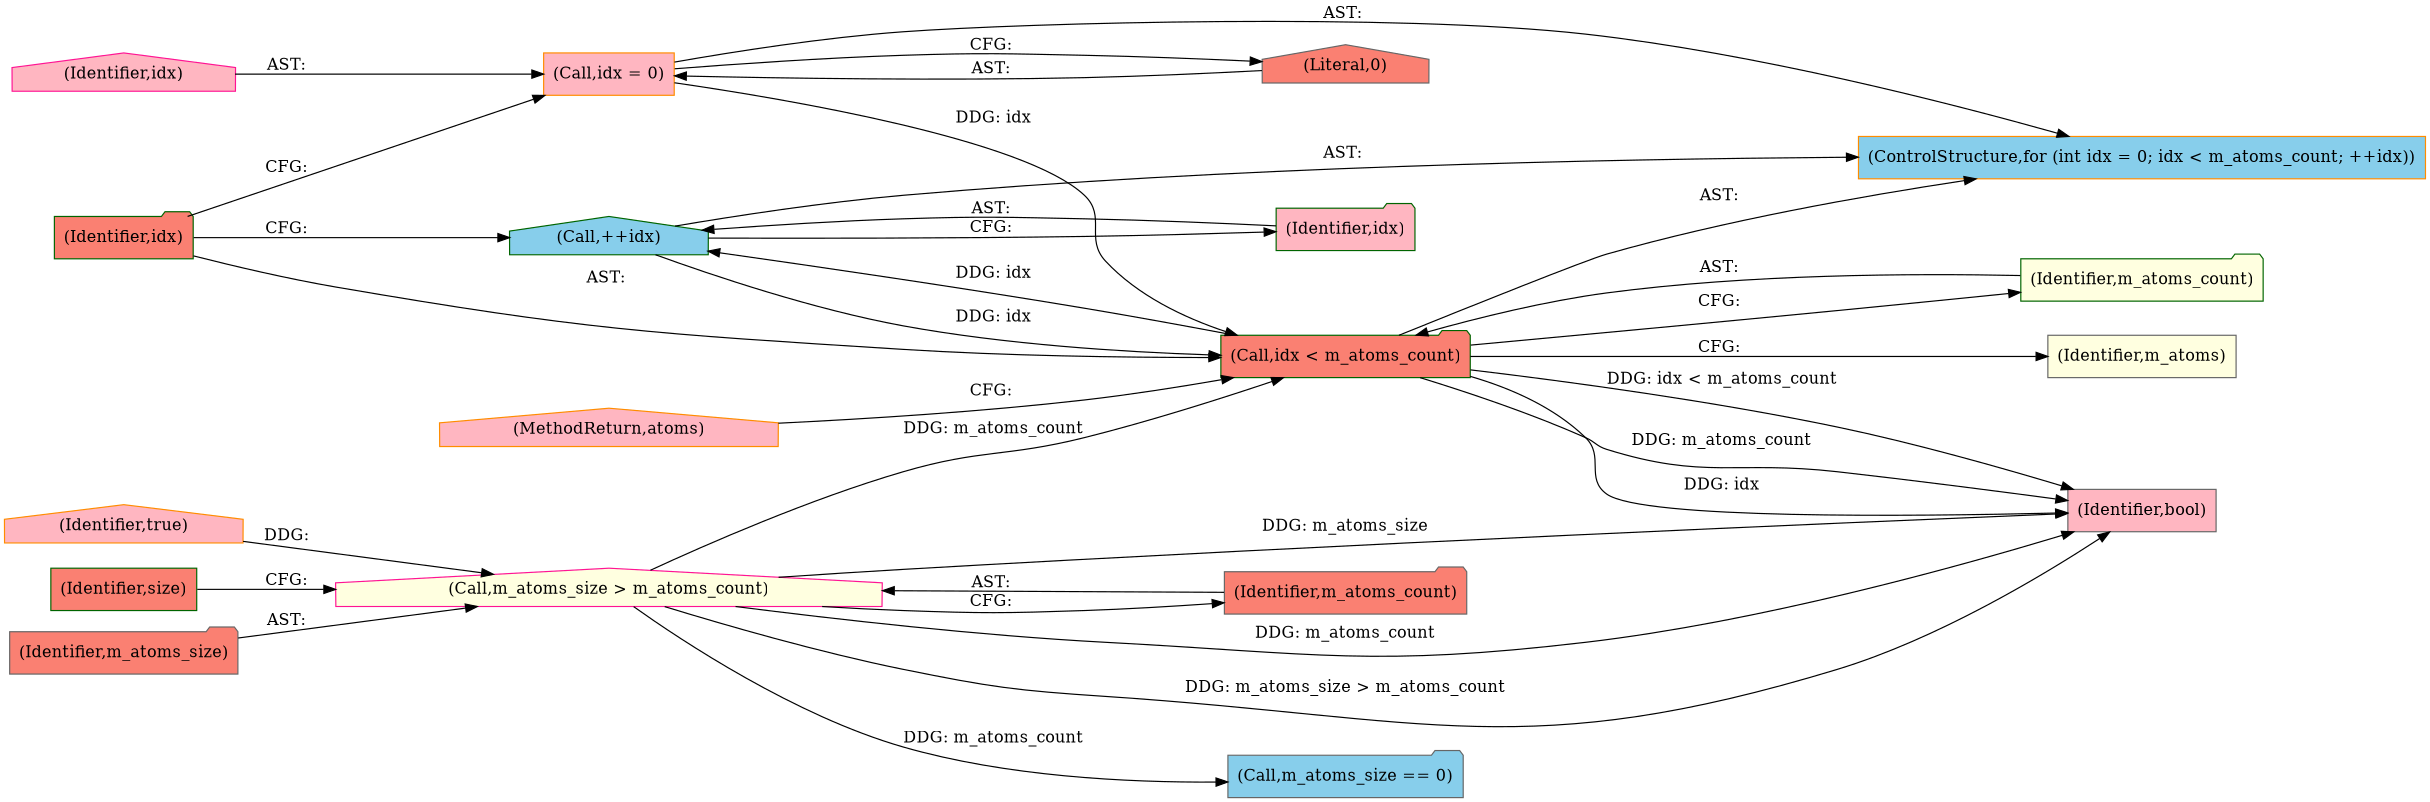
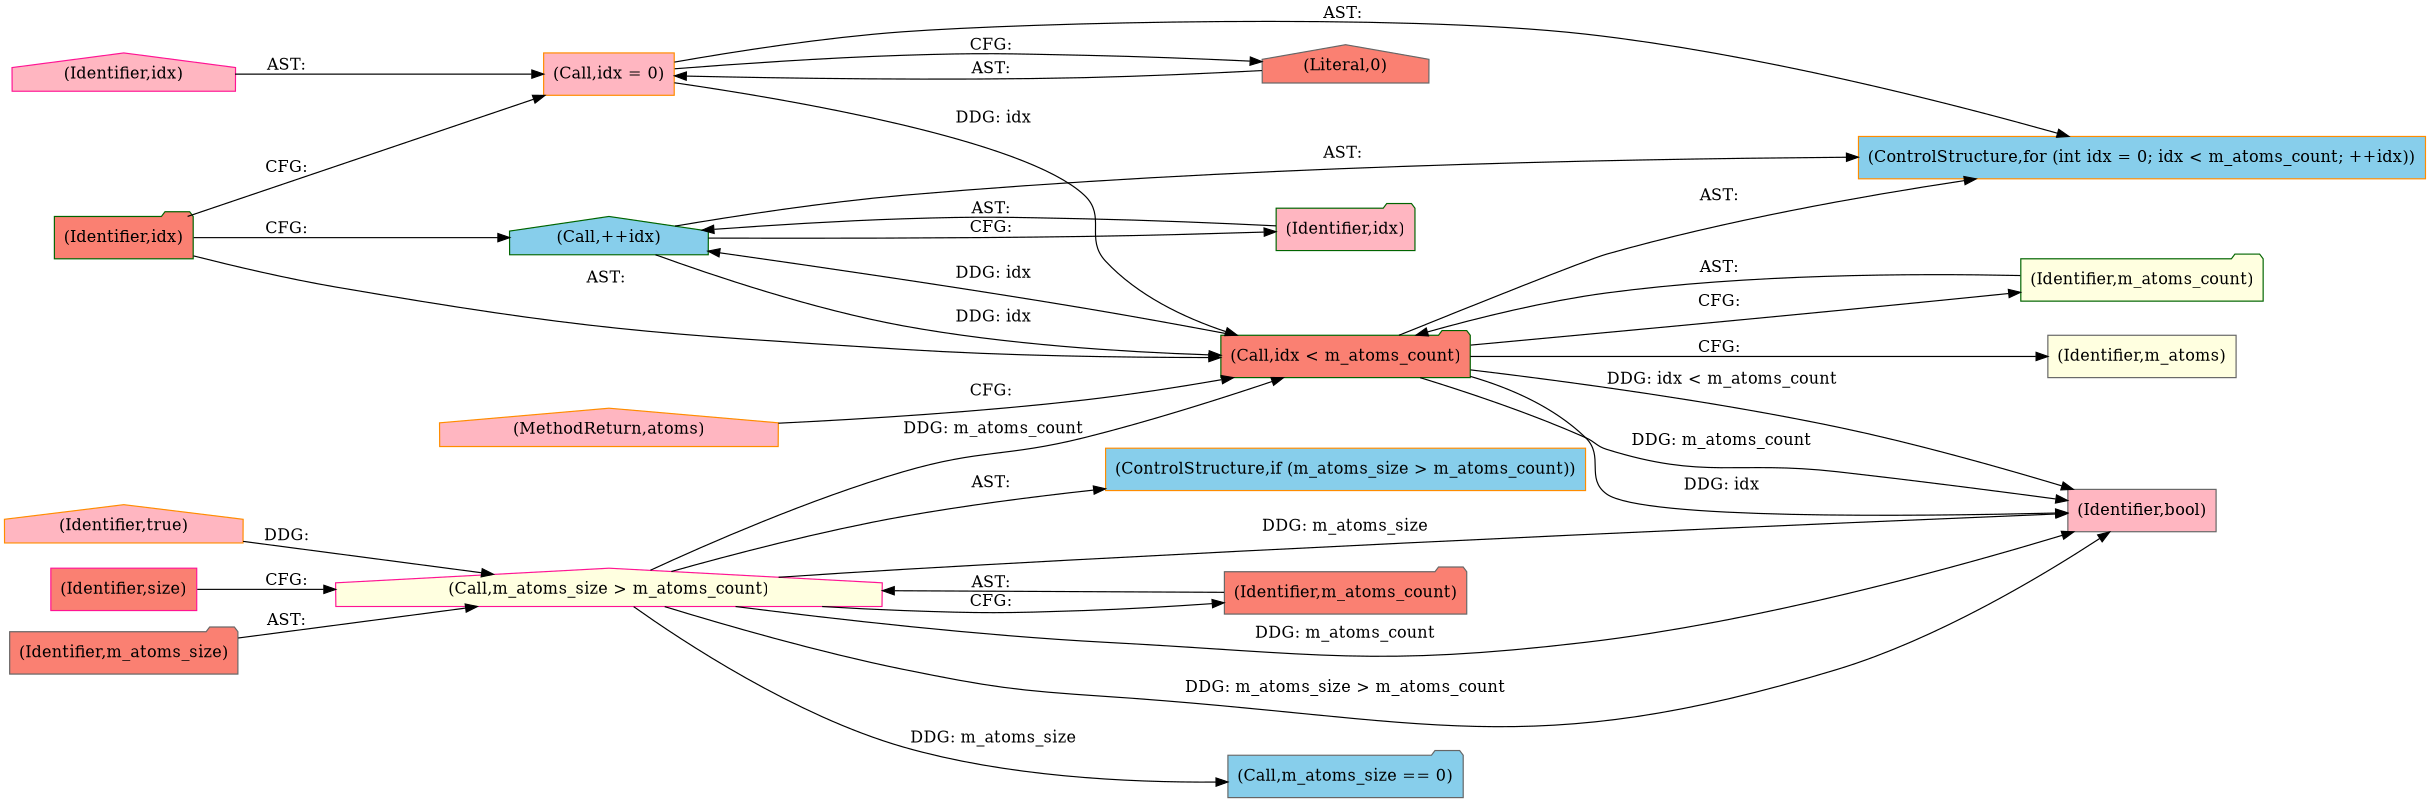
node "(ControlStructure,if (m_atoms_size > m_atoms_count))": added
node "(Identifier,size)": color darkgreen -> deeppink
edge "(Call,m_atoms_size > m_atoms_count)" -> "(Call,m_atoms_size == 0)": label "DDG: m_atoms_count" -> "DDG: m_atoms_size"
